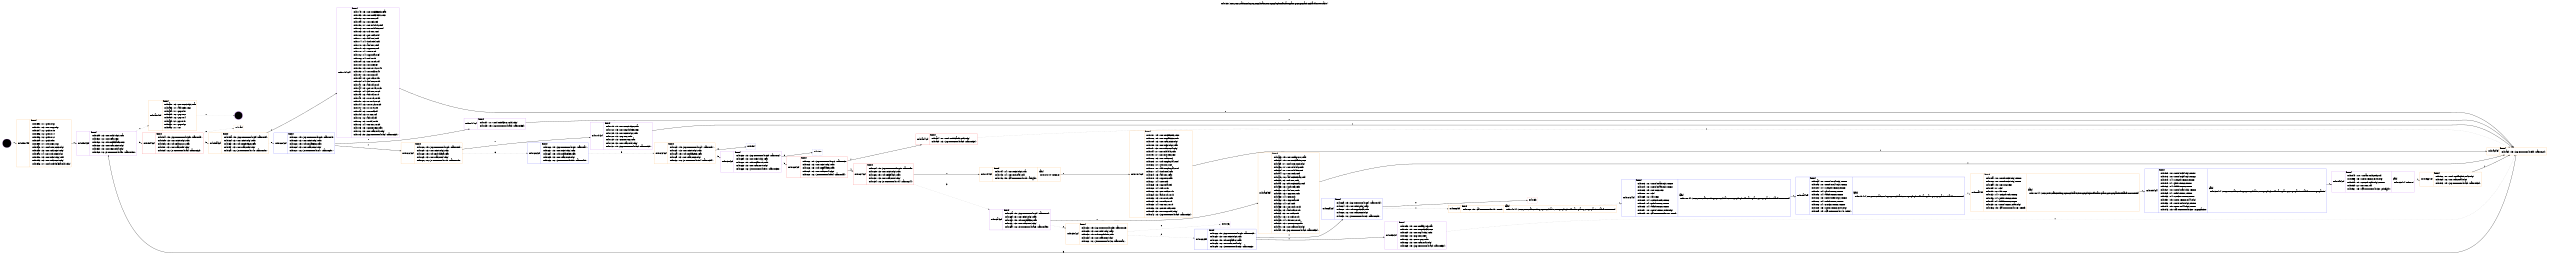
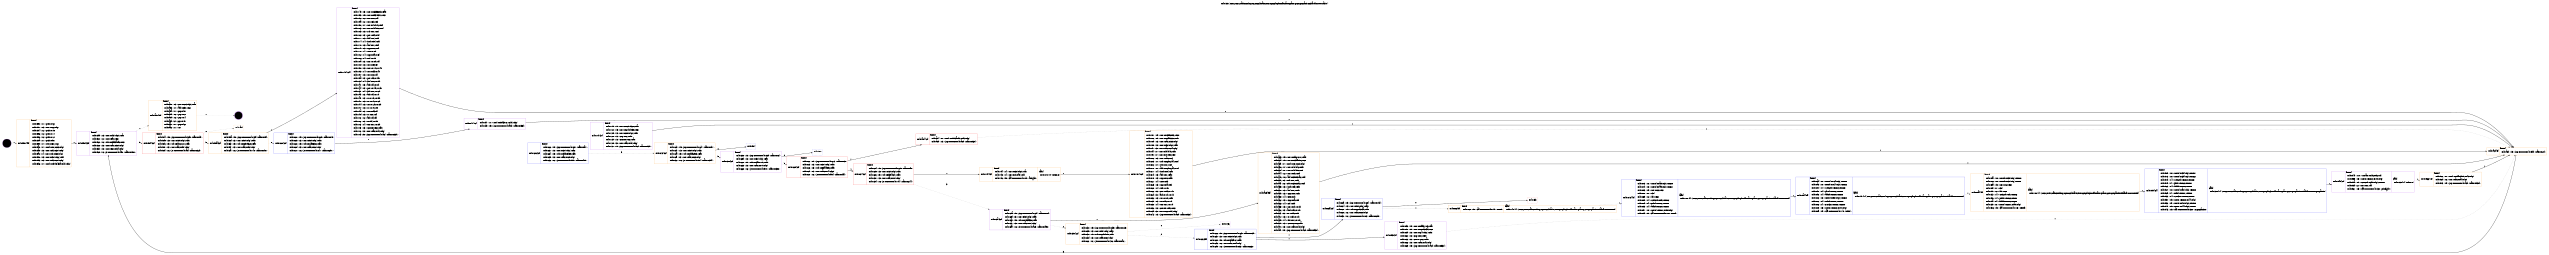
node "0x401616 [22]": removed
